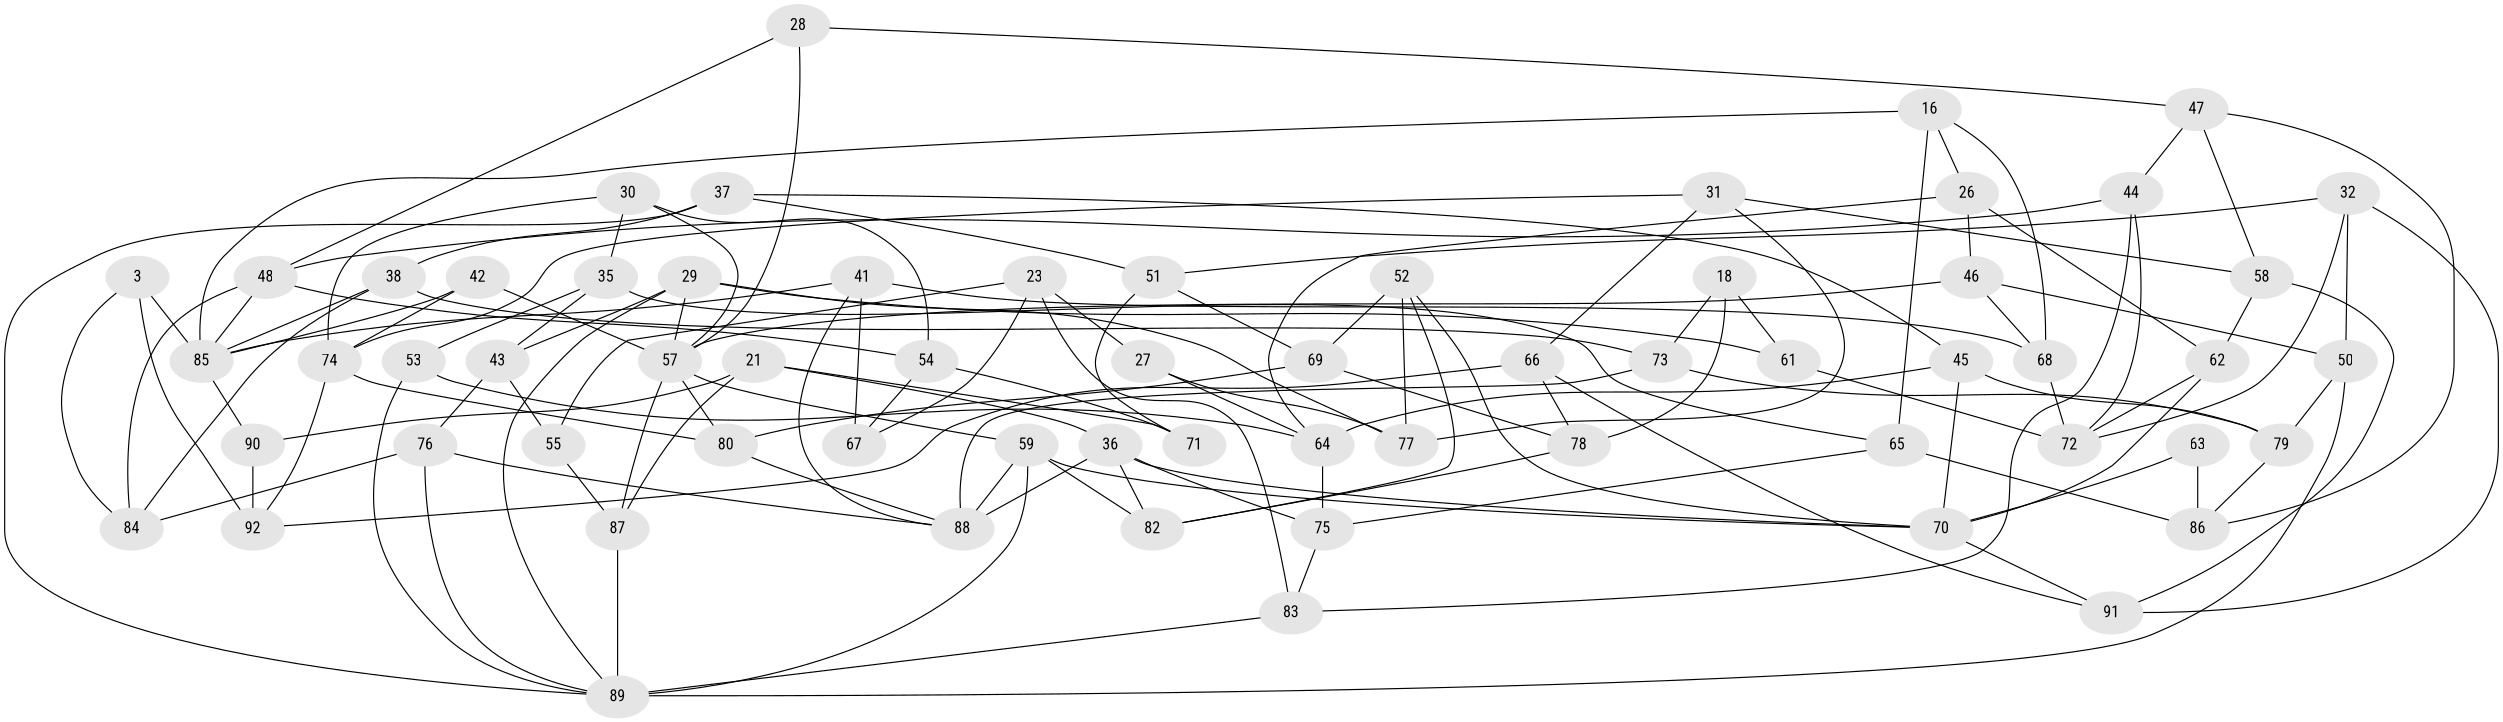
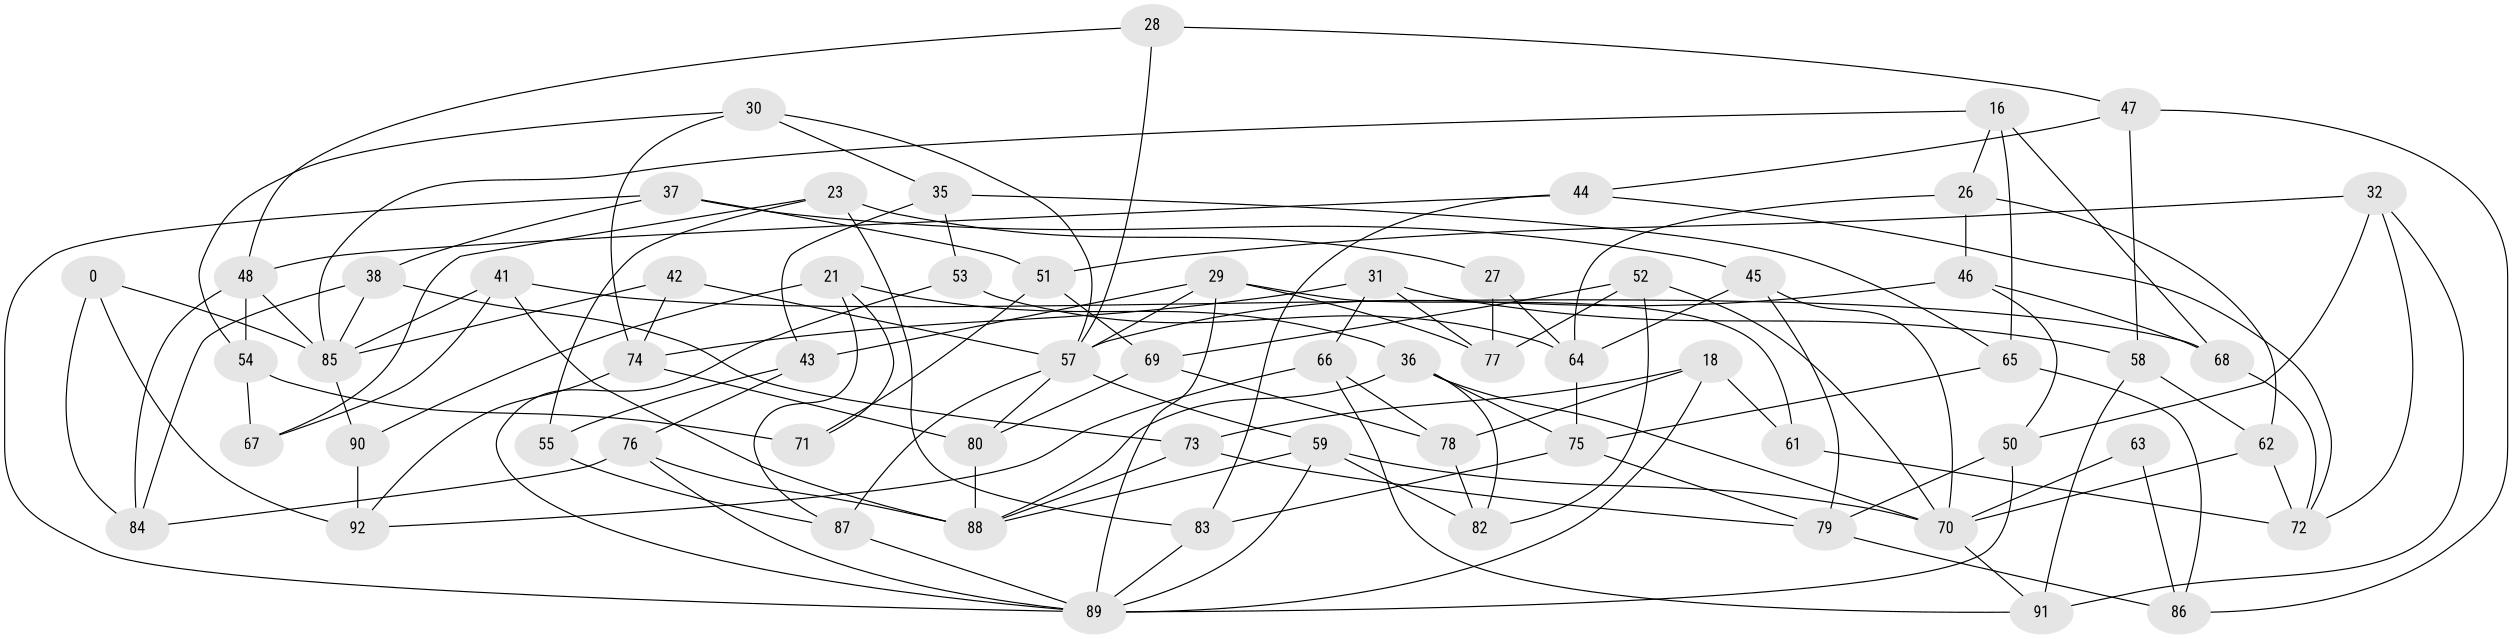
node "3": label "3" -> "0"
edge "75" -- "79": added
edge "18" -- "89": added
